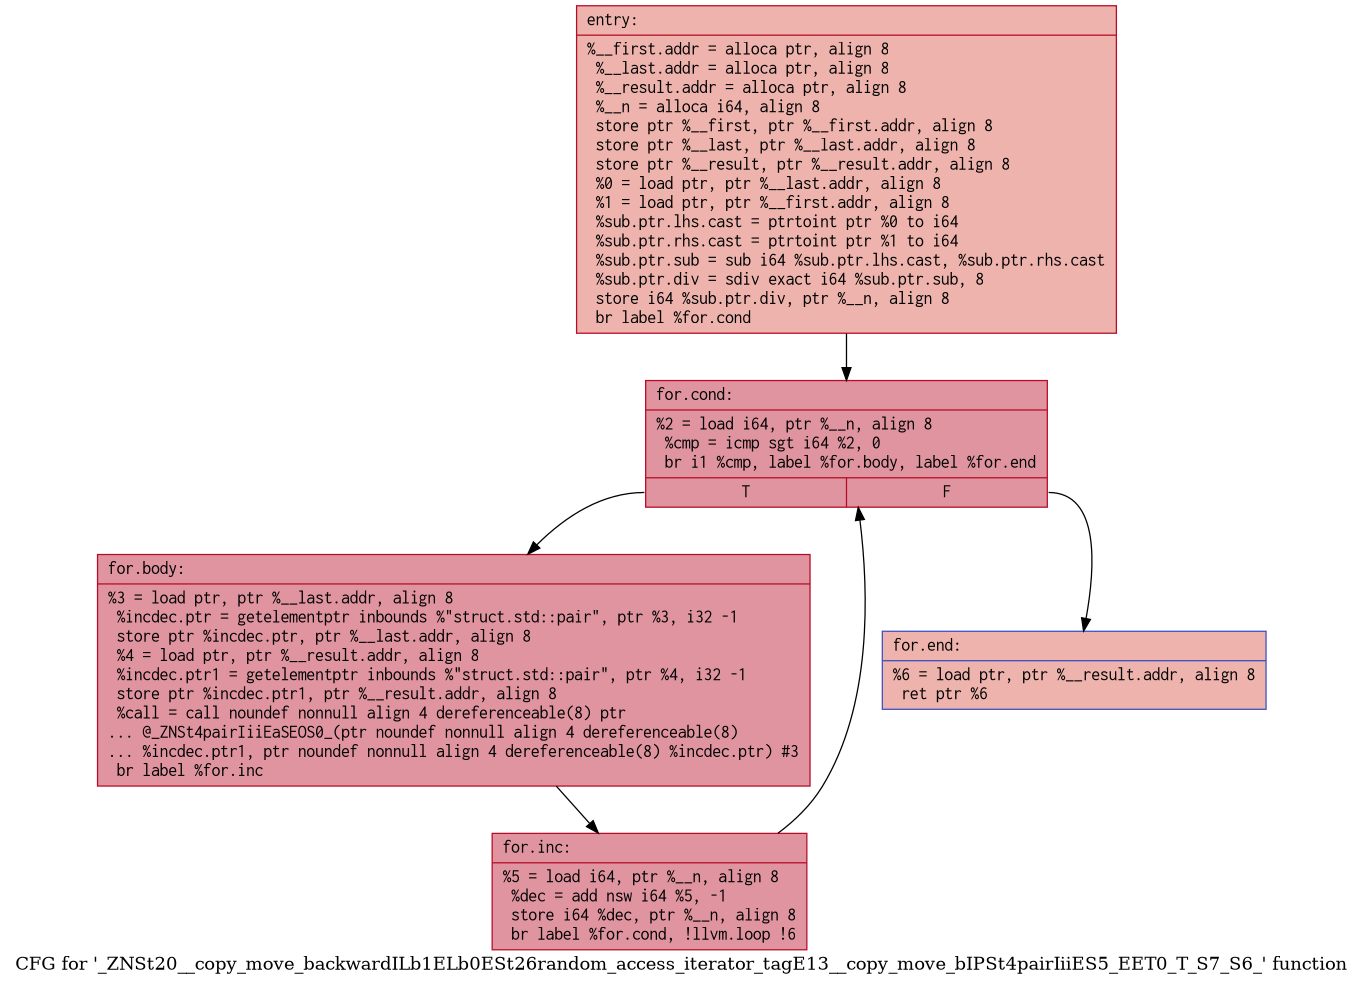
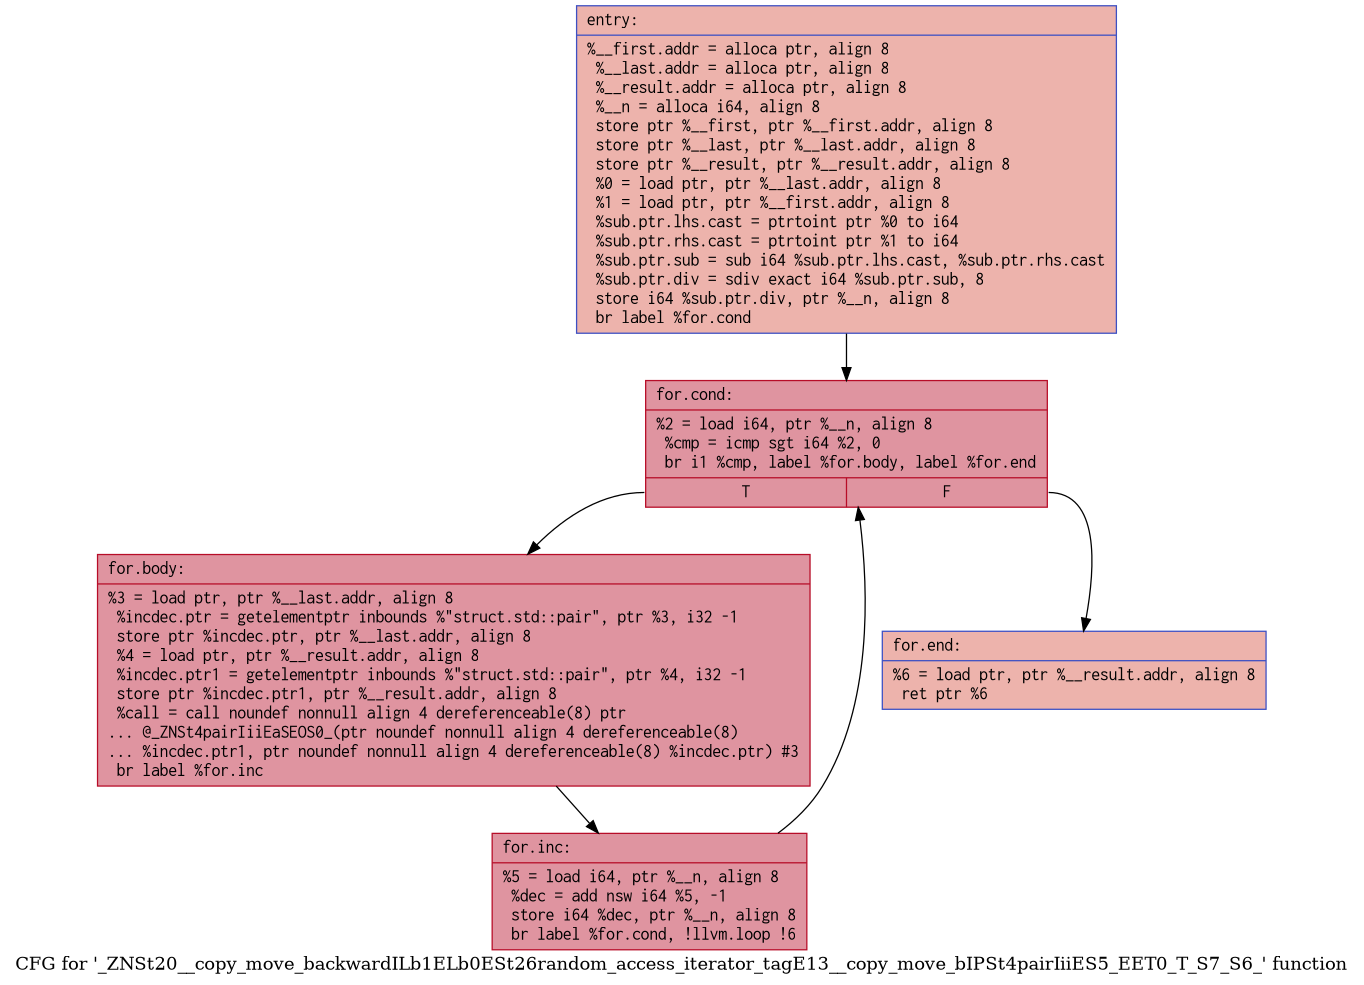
node "entry:": color #b70d28ff -> #3d50c3ff
